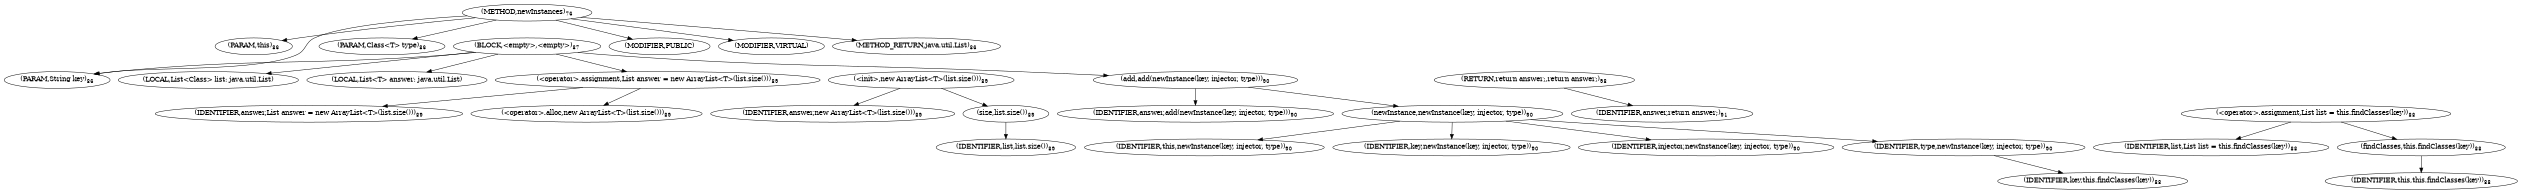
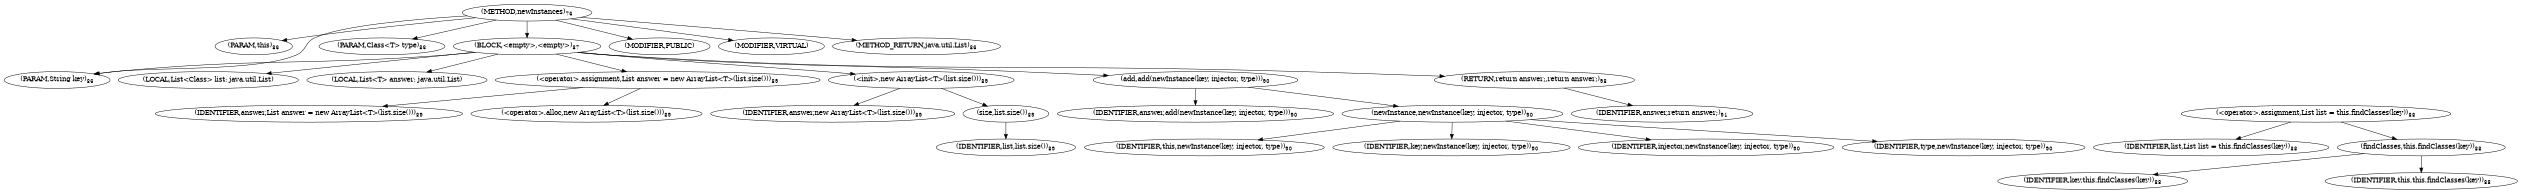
edge "(METHOD,newInstances)" -> "(BLOCK,<empty>,<empty>)": added
edge "(BLOCK,<empty>,<empty>)" -> "(<init>,new ArrayList<T>(list.size()))": added
edge "(BLOCK,<empty>,<empty>)" -> "(RETURN,return answer;,return answer;)": added
edge "(IDENTIFIER,type,newInstance(key, injector, type))" -> "(IDENTIFIER,key,this.findClasses(key))": now "(findClasses,this.findClasses(key))" -> "(IDENTIFIER,key,this.findClasses(key))"
